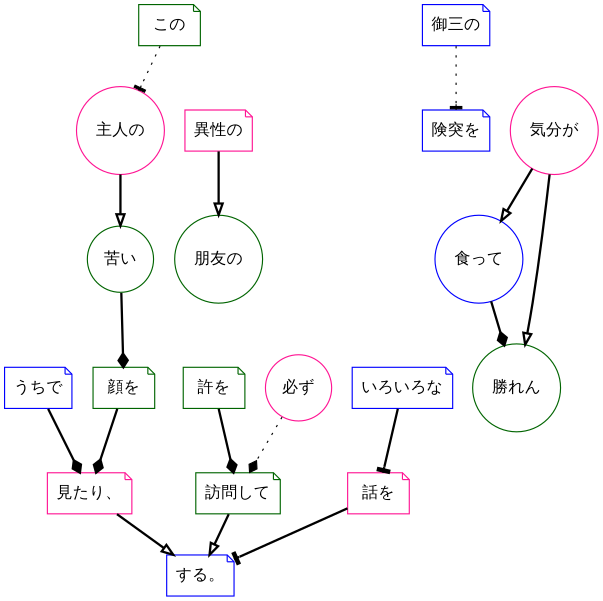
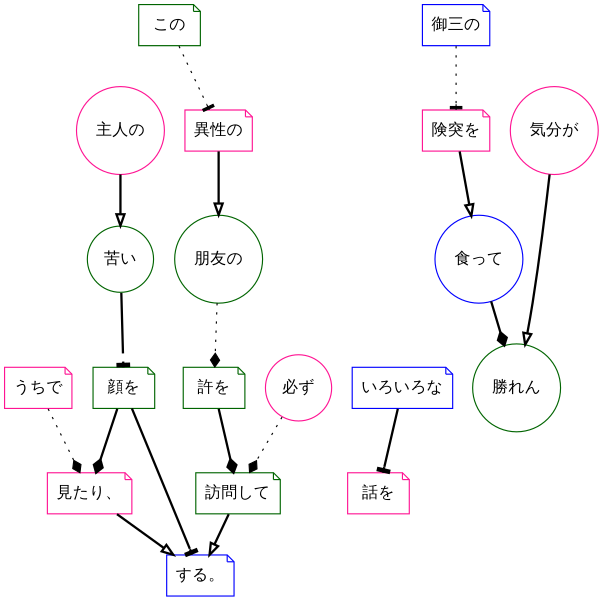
edge "この" -> "主人の": now "この" -> "異性の"
node "険突を": color blue -> deeppink
edge "気分が" -> "食って": now "険突を" -> "食って"
edge "苦い" -> "顔を": arrowhead diamond -> tee
edge "朋友の" -> "許を": added
node "うちで": color blue -> deeppink
edge "うちで" -> "見たり、": style bold -> dotted
edge "話を" -> "する。": now "顔を" -> "する。"
